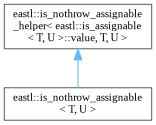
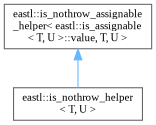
node "eastl::is_nothrow_assignable < T, U >": label "eastl::is_nothrow_assignable < T, U >" -> "eastl::is_nothrow_helper < T, U >"
